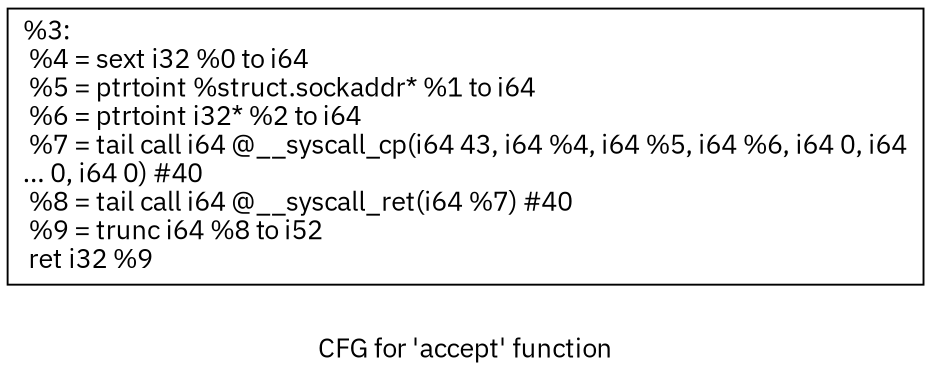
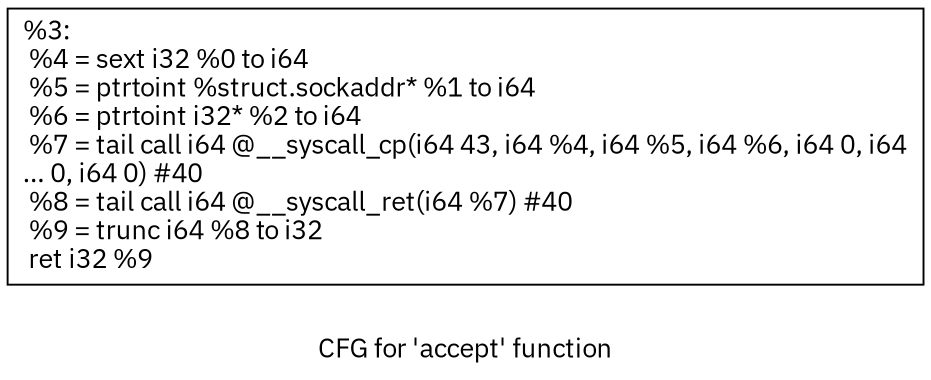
node "%3:": text "%9 = trunc i64 %8 to i52" -> "%9 = trunc i64 %8 to i32"
